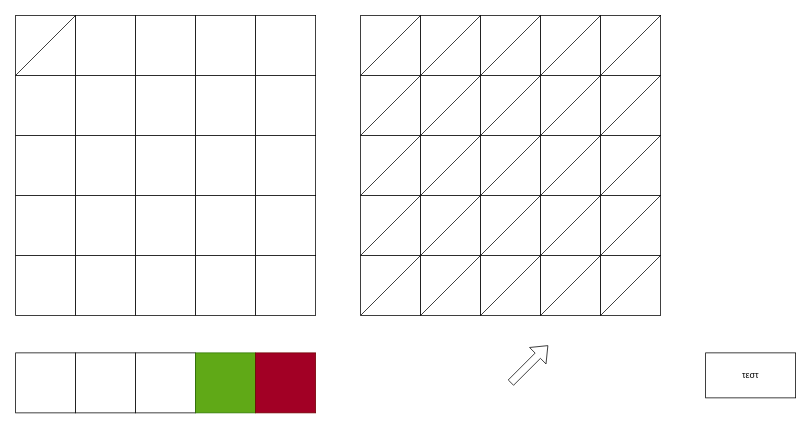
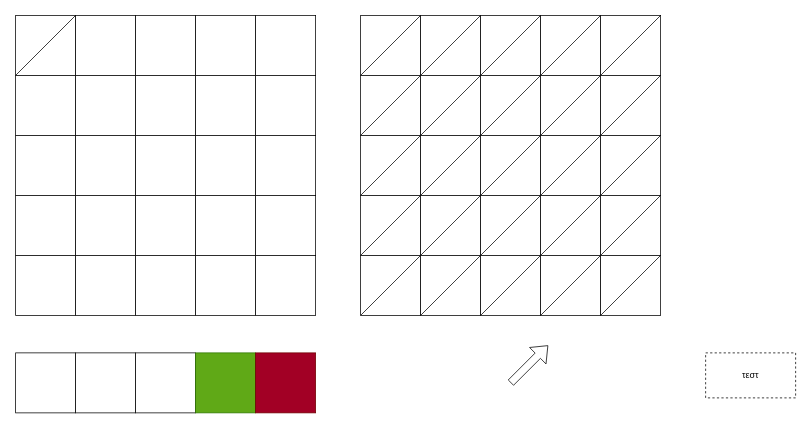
node "τεστ": style solid -> dashed
